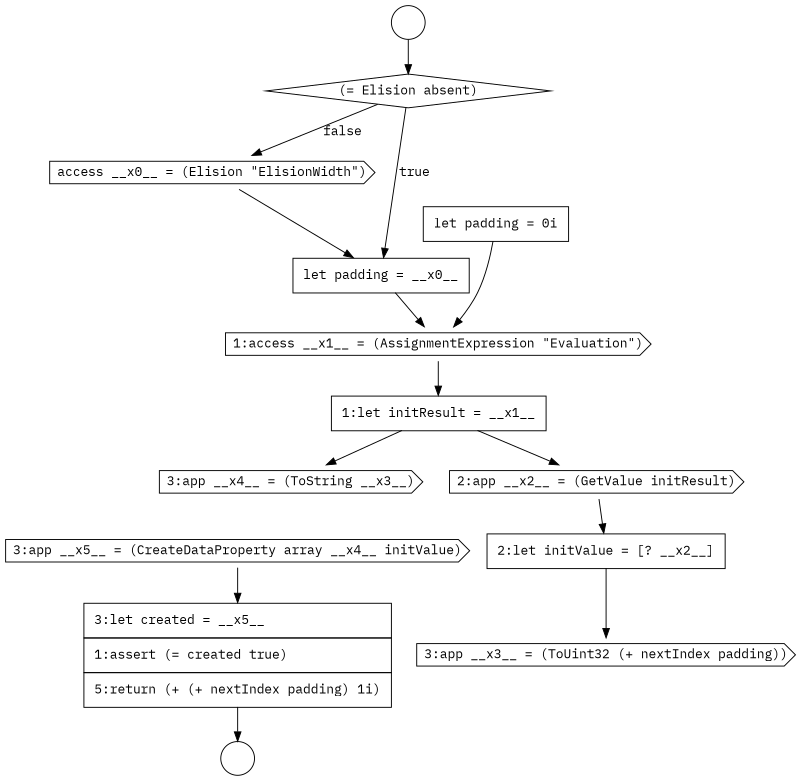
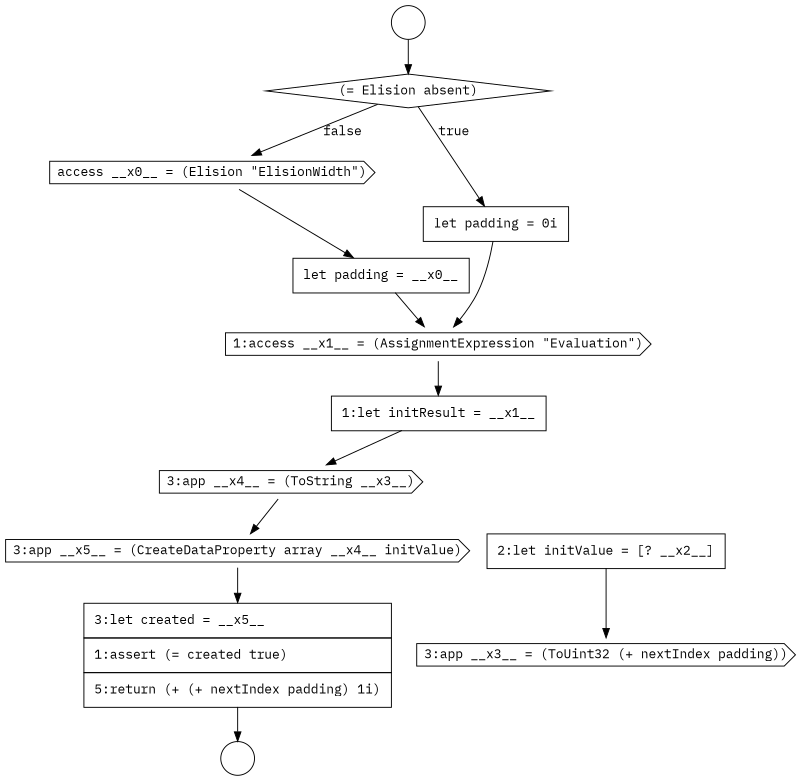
edge "(= Elision absent)" -> "let padding = __x0__": now "(= Elision absent)" -> "let padding = 0i"
node "2:app __x2__ = (GetValue initResult)": removed
edge "3:app __x4__ = (ToString __x3__)" -> "3:app __x5__ = (CreateDataProperty array __x4__ initValue)": added
